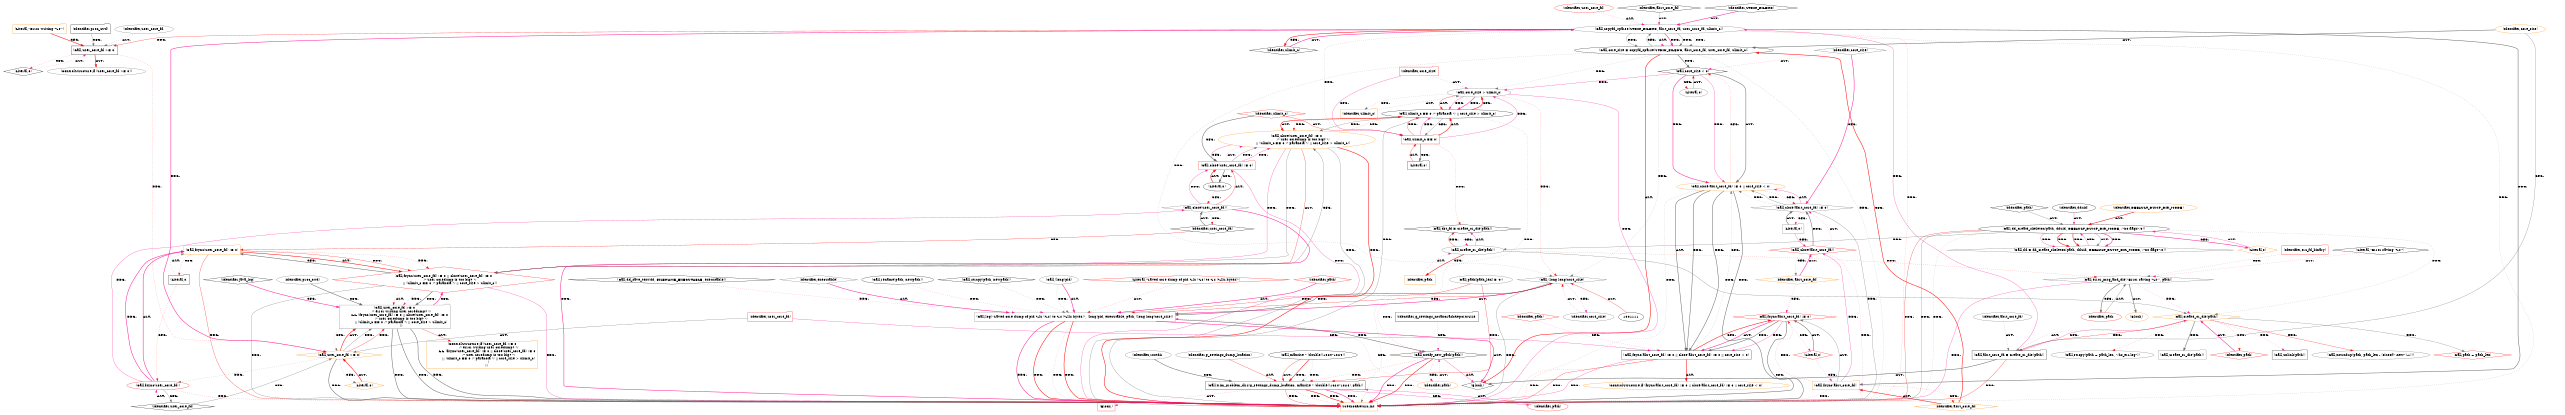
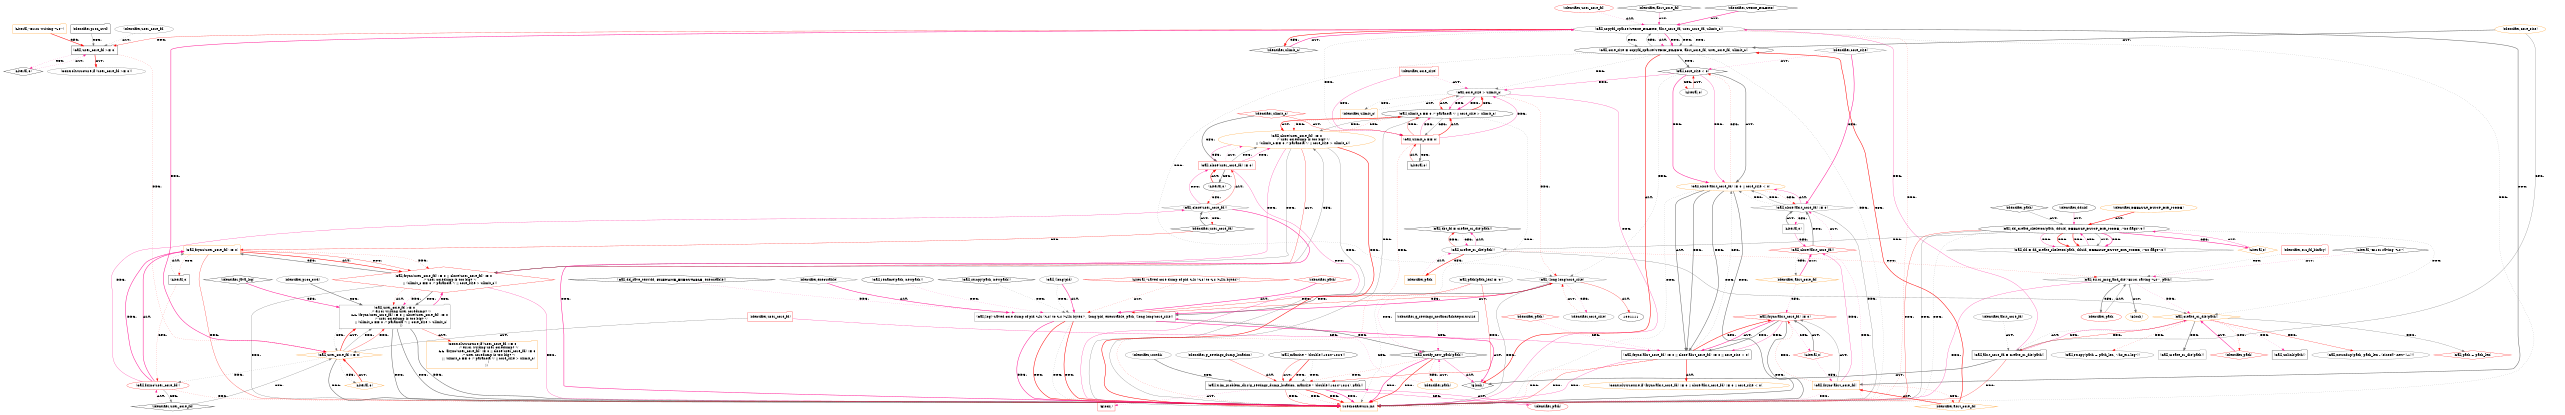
edge "(Call,ulimit_c == 0)" -> "(Call,dst_fd = create_or_die(path))": now "(Call,ulimit_c == 0)" -> "(MethodReturn,int)"
edge "1001111" -> "(Call,(long long)core_size)": reversed
edge "(Call,fsync(abrt_core_fd) != 0)" -> "(MethodReturn,int)": label "CFG: " -> "DDG: "
